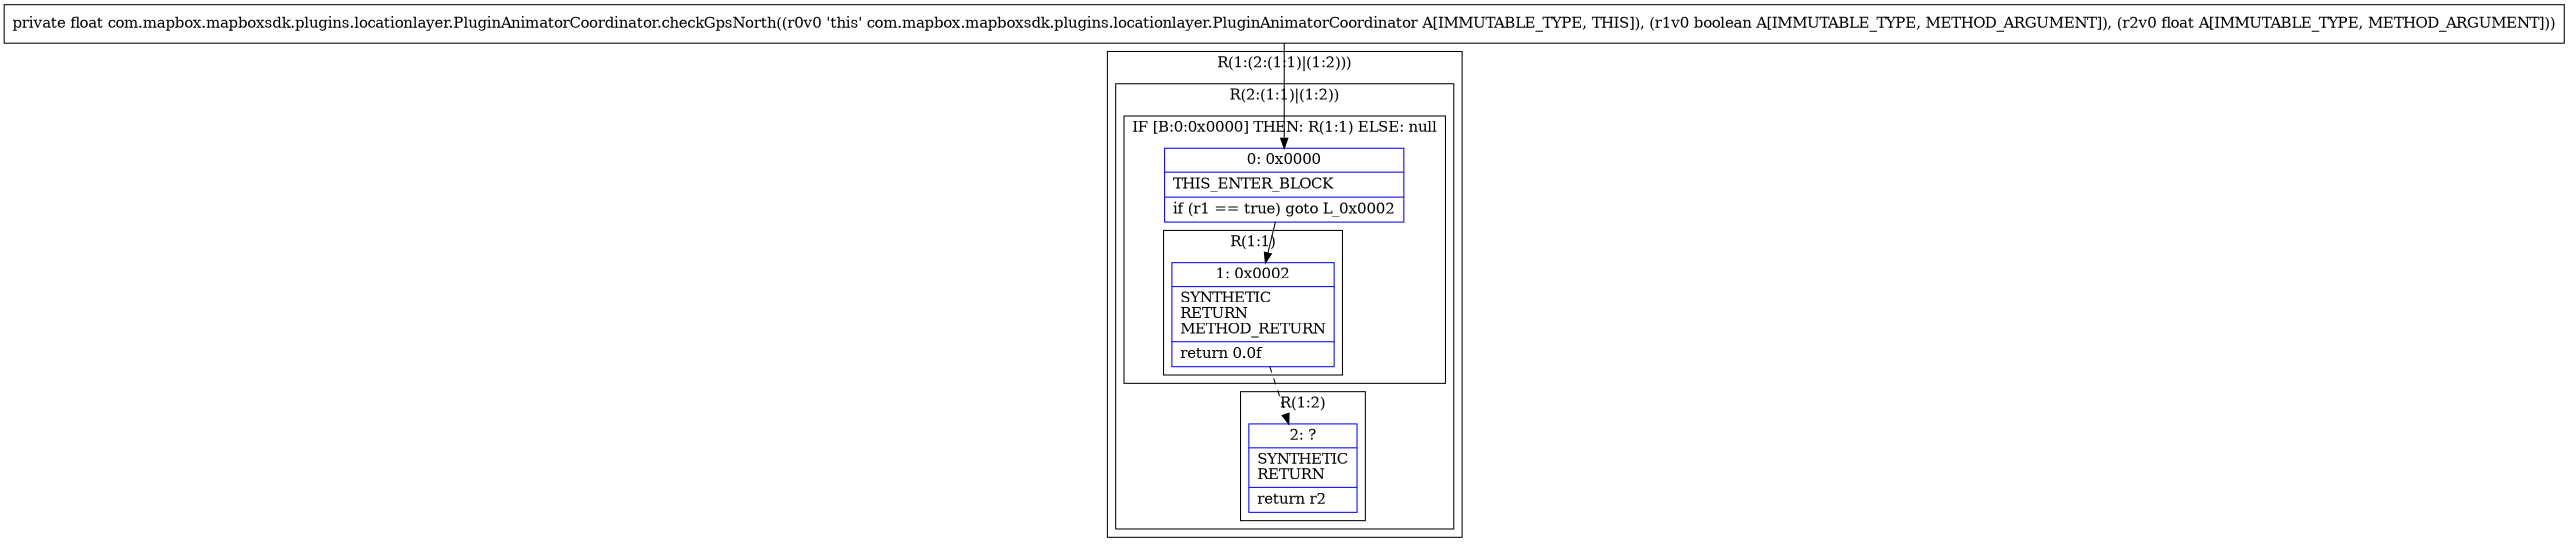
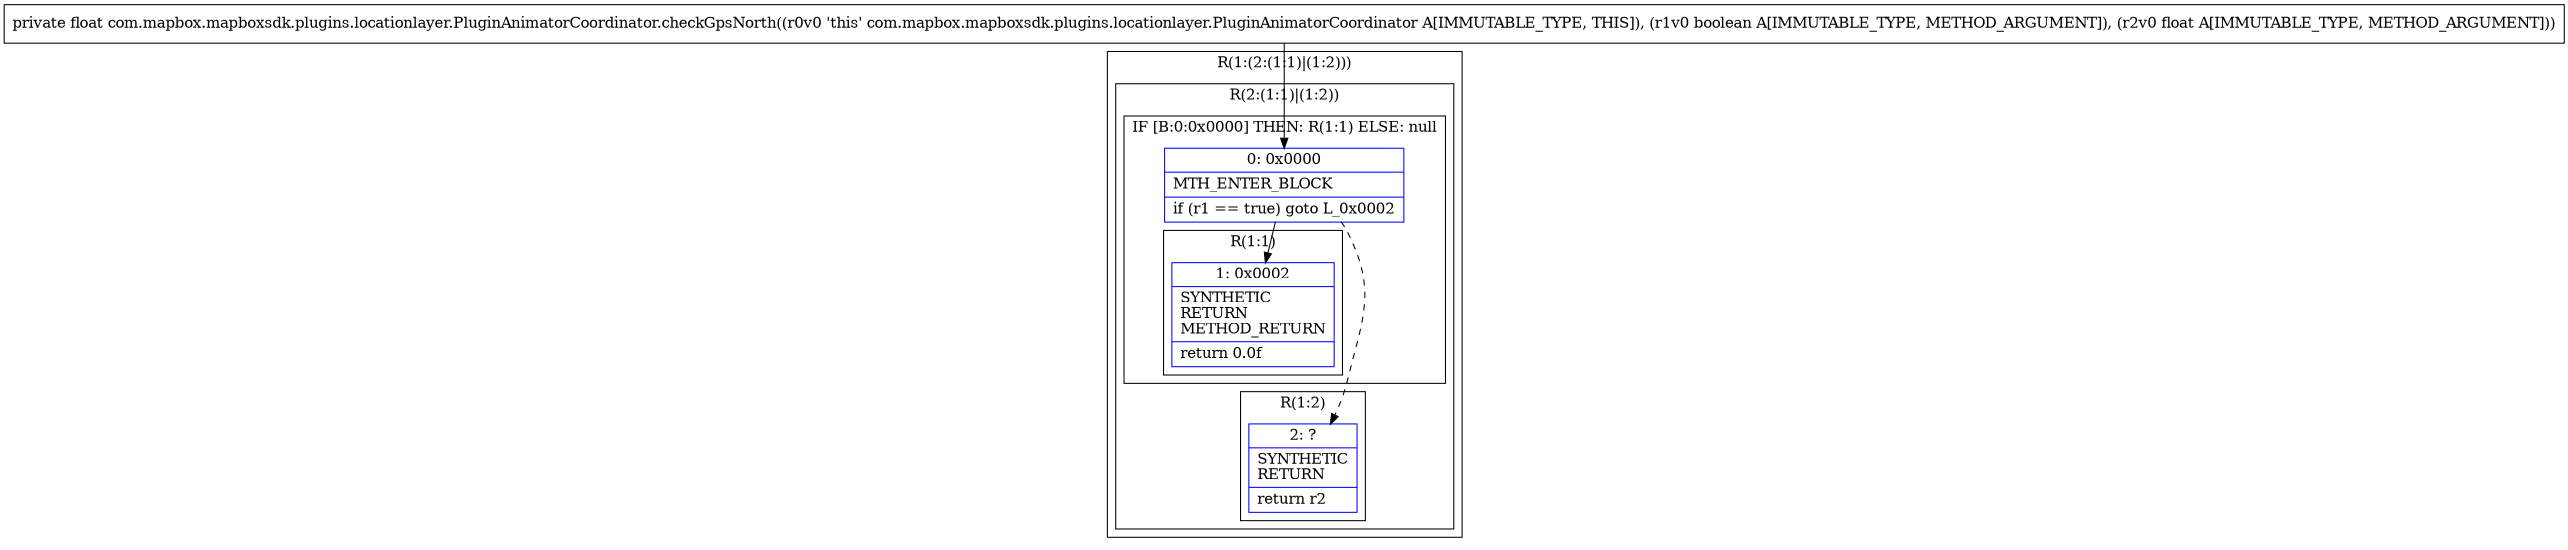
node "0: 0x0000": text "THIS_ENTER_BLOCK" -> "MTH_ENTER_BLOCK"
edge "1: 0x0002" -> "2: ?": now "0: 0x0000" -> "2: ?"
